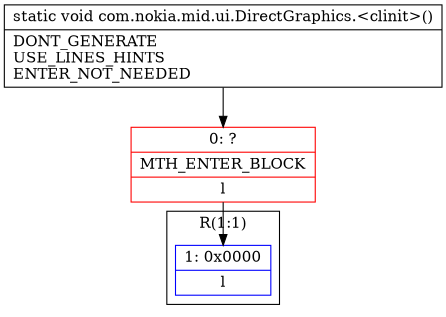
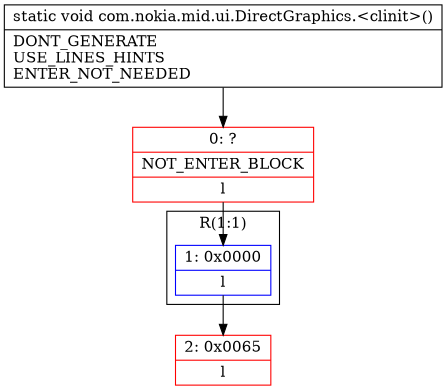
node "0: ?": text "MTH_ENTER_BLOCK" -> "NOT_ENTER_BLOCK"
node "2: 0x0065": added
